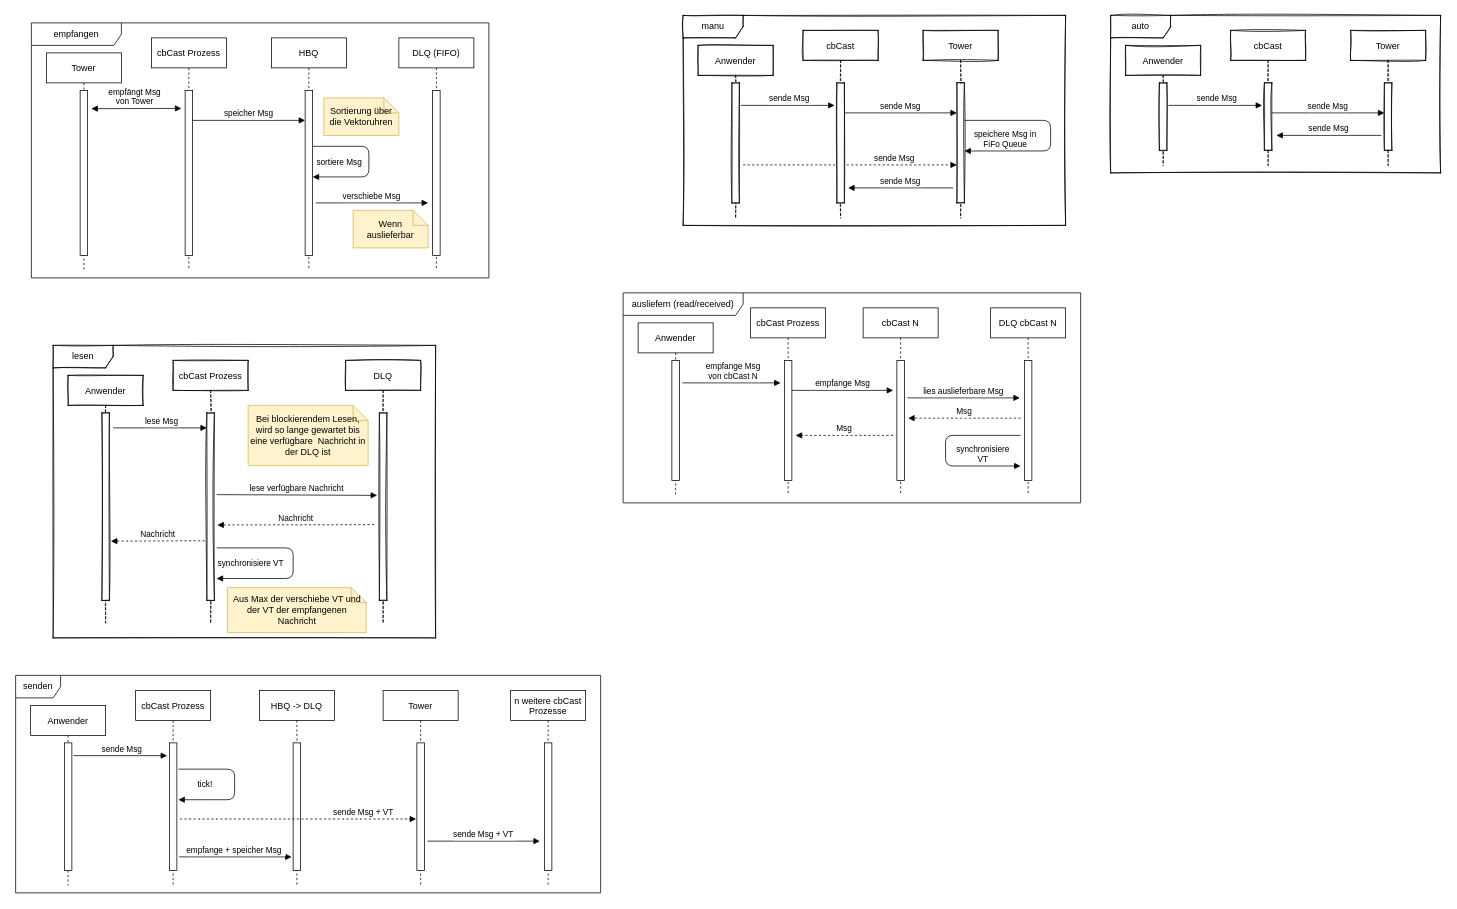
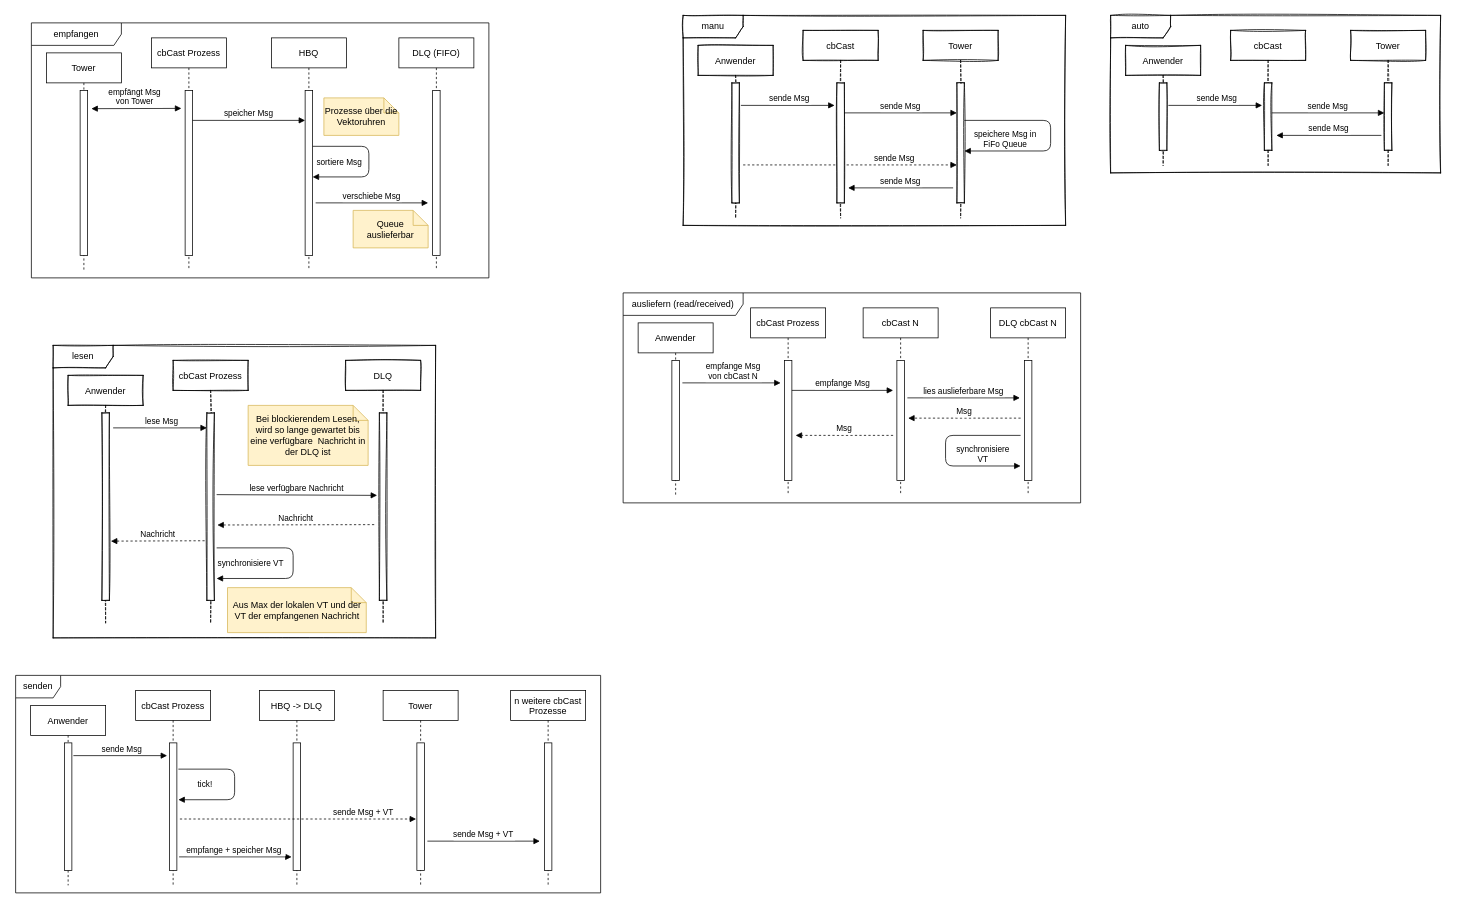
node "Sortierung über die Vektoruhren": label "Sortierung über die Vektoruhren" -> "Prozesse über die Vektoruhren"
node "Wenn auslieferbar": label "Wenn auslieferbar" -> "Queue auslieferbar"
node "Aus Max der verschiebe VT und der VT der empfangenen Nachricht": label "Aus Max der verschiebe VT und der VT der empfangenen Nachricht" -> "Aus Max der lokalen VT und der VT der empfangenen Nachricht"
